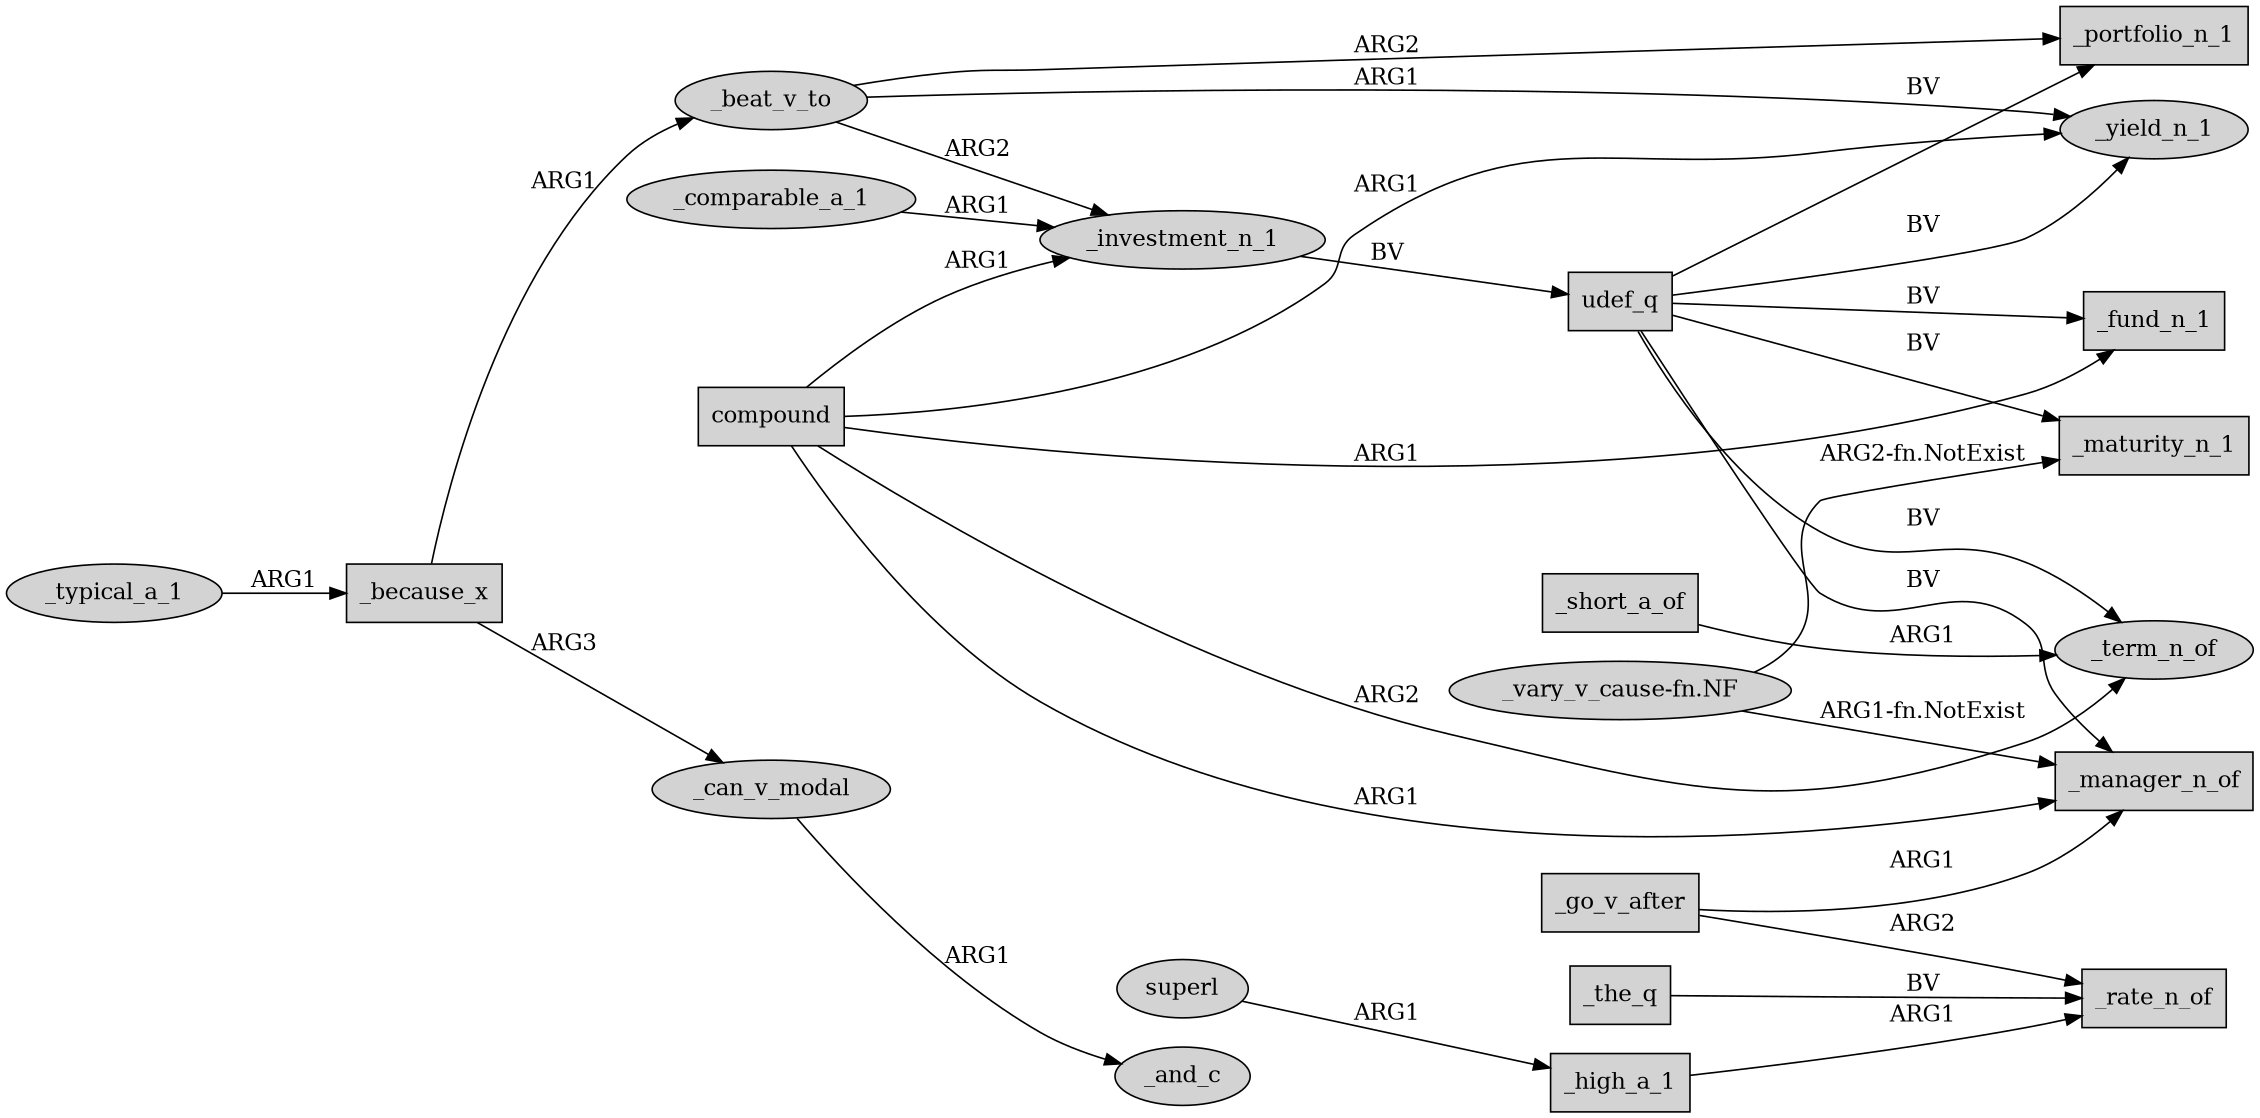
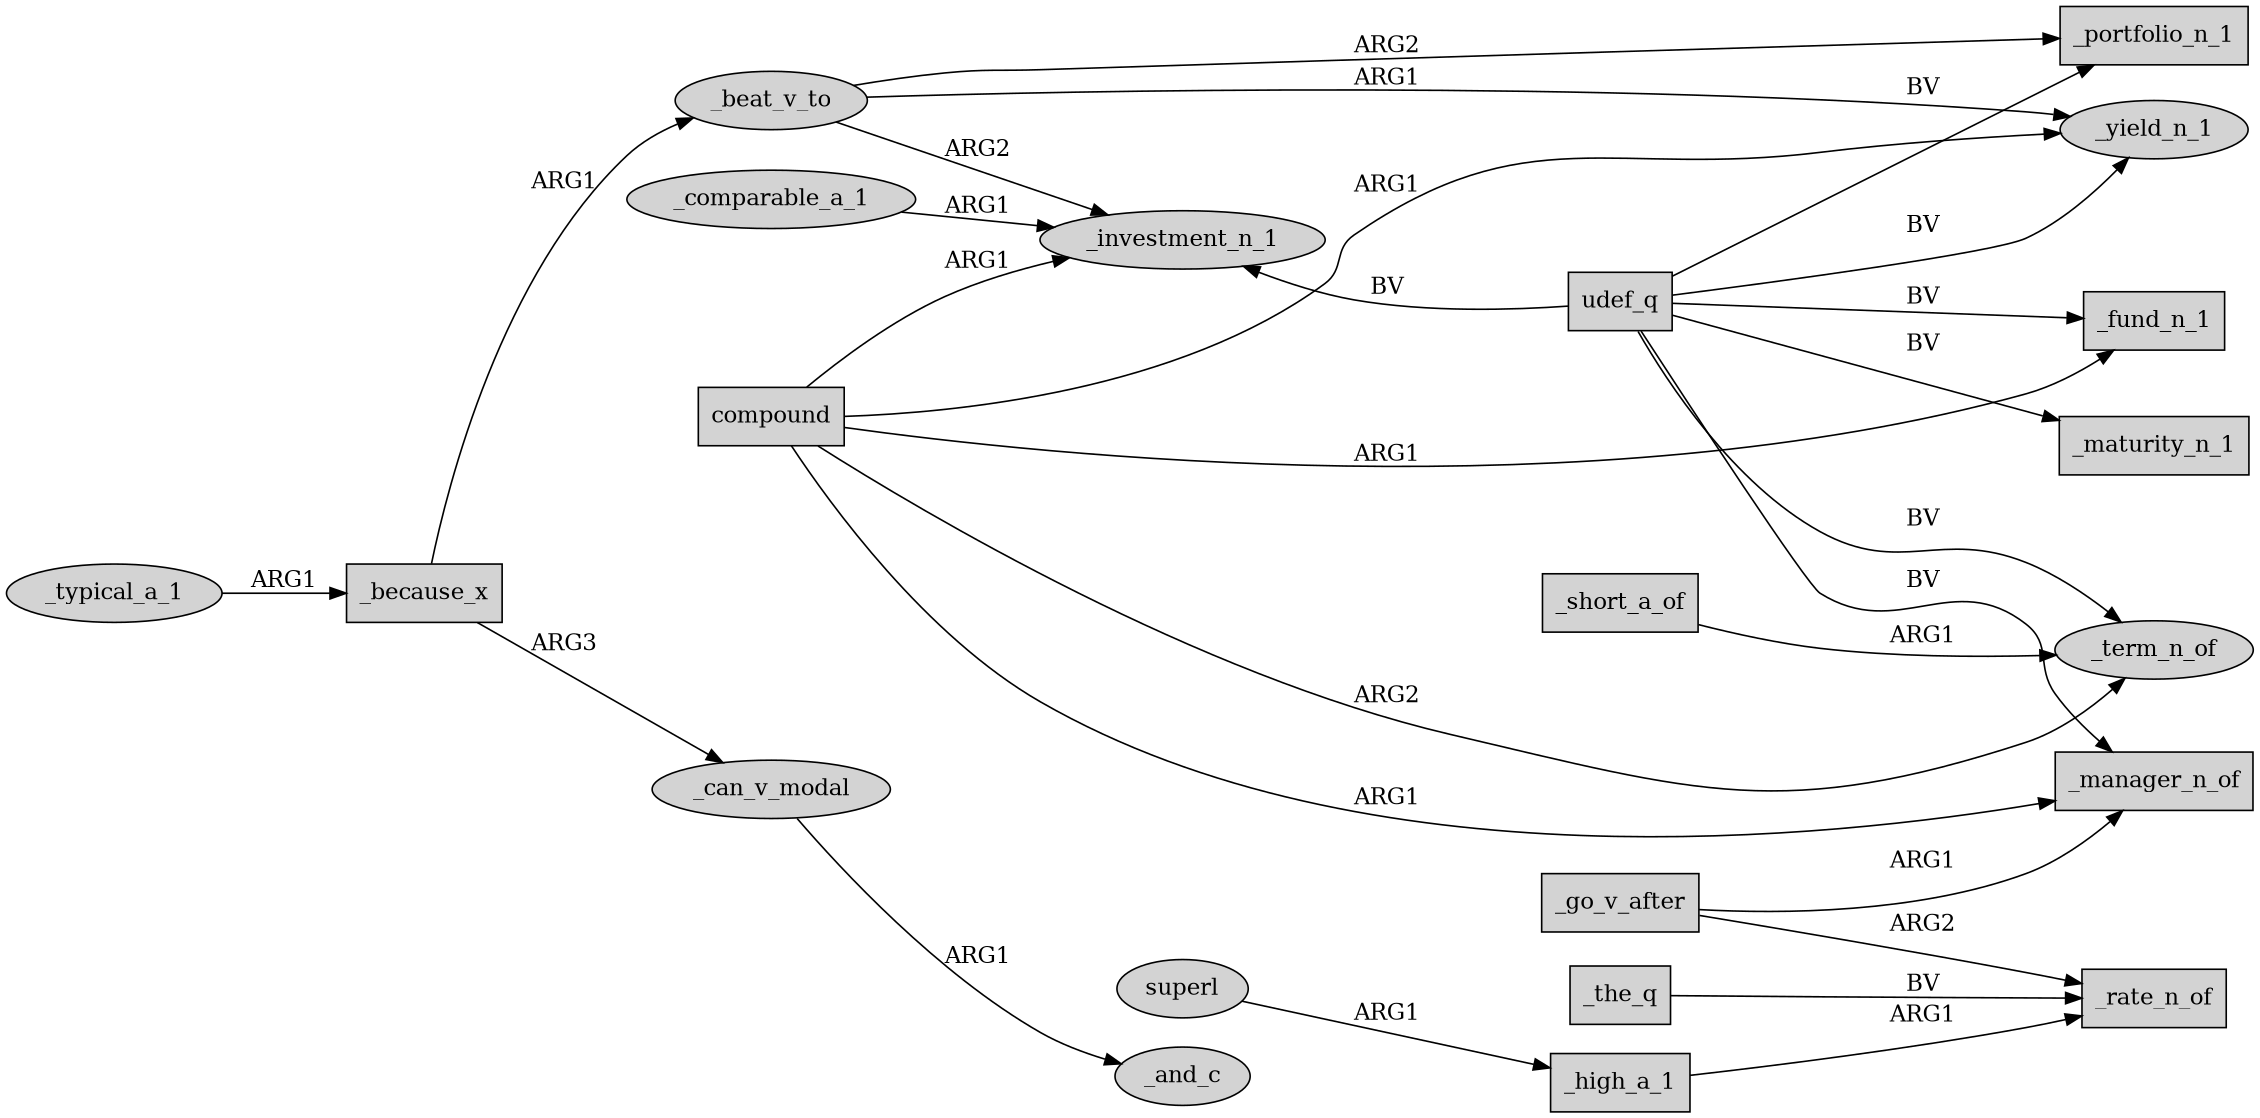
edge "_investment_n_1" -> "udef_q": reversed
node "_vary_v_cause-fn.NF": removed
